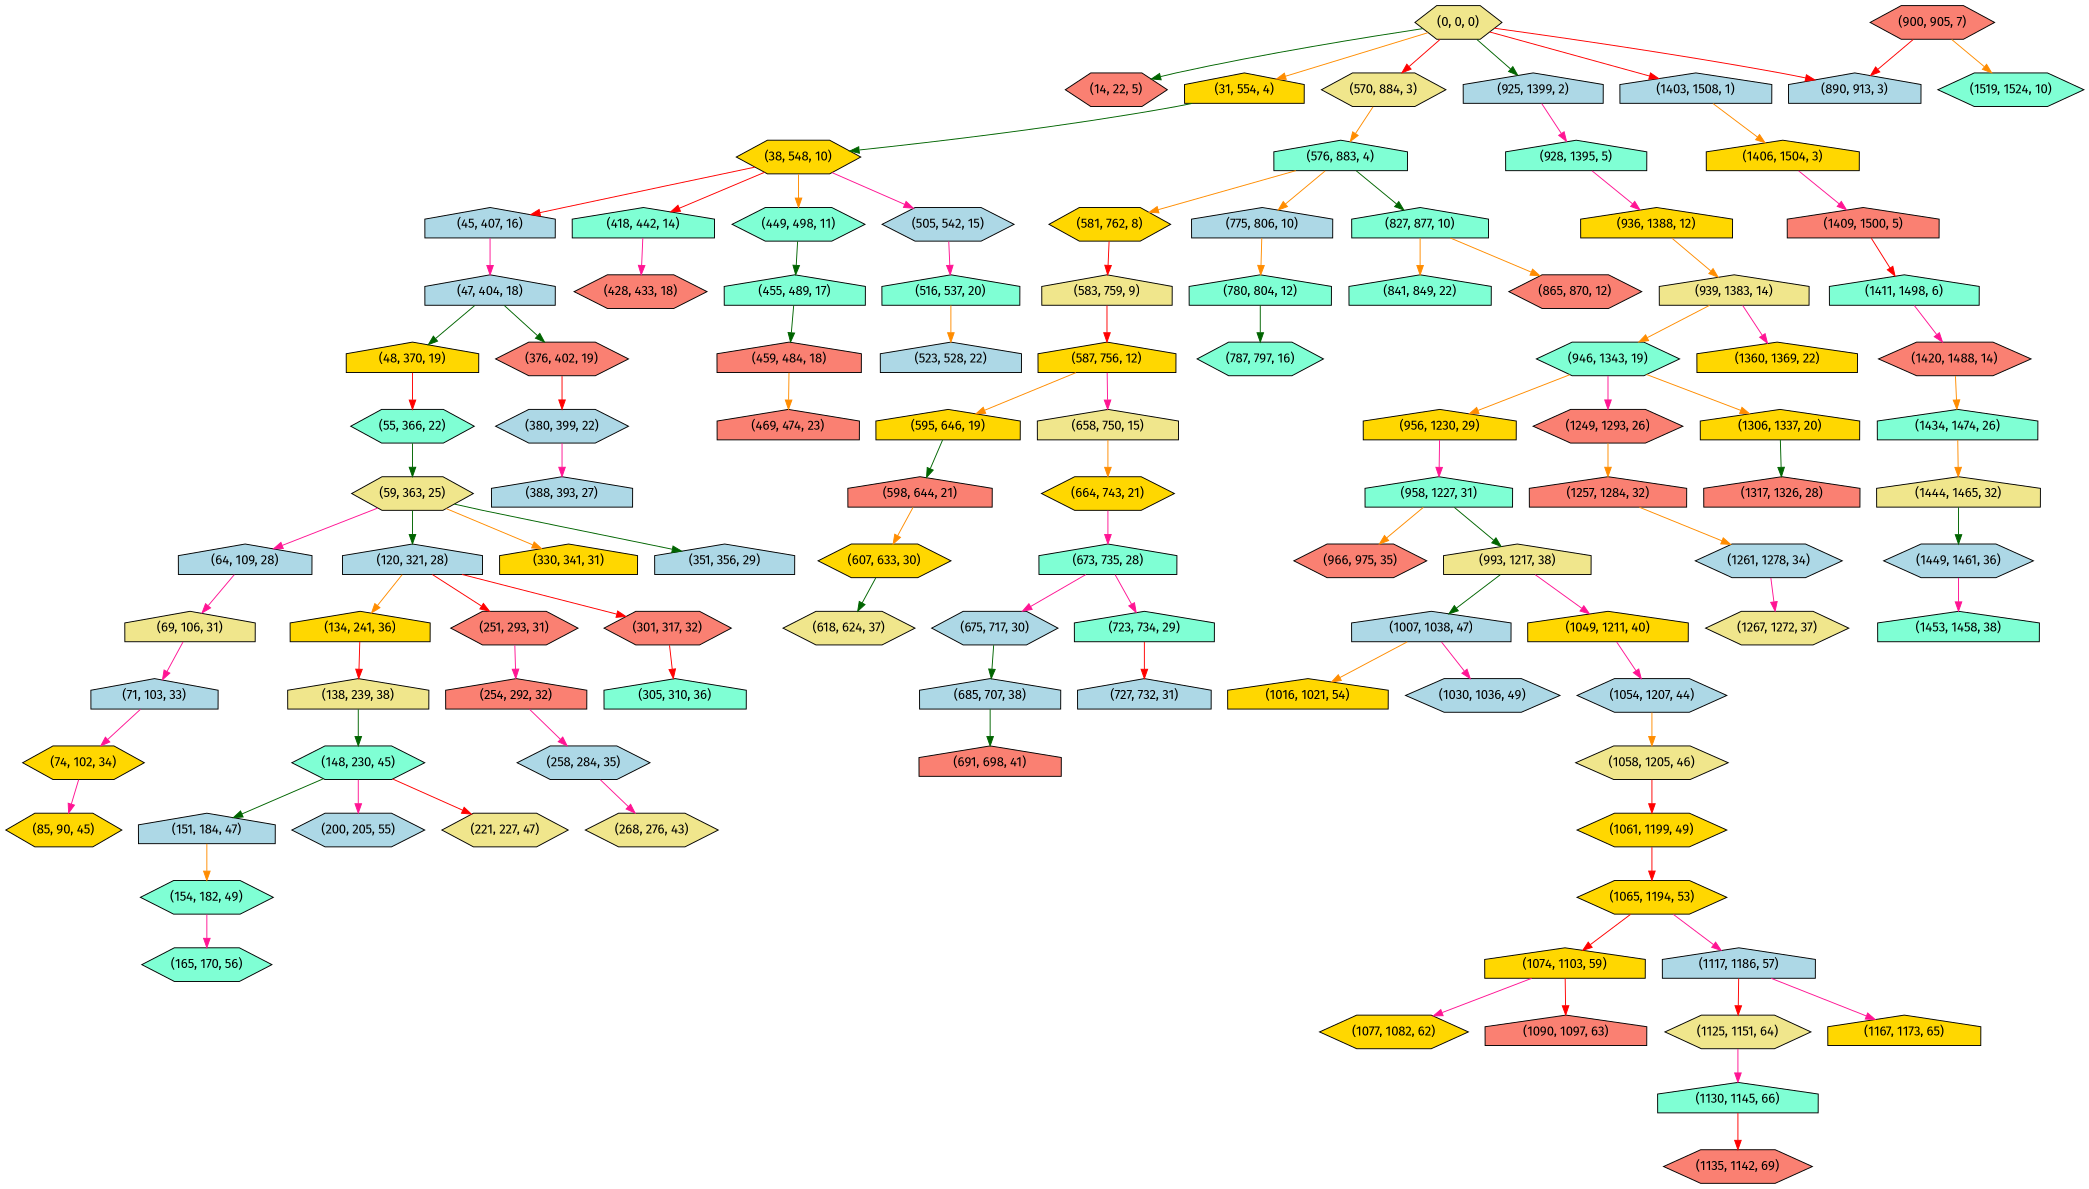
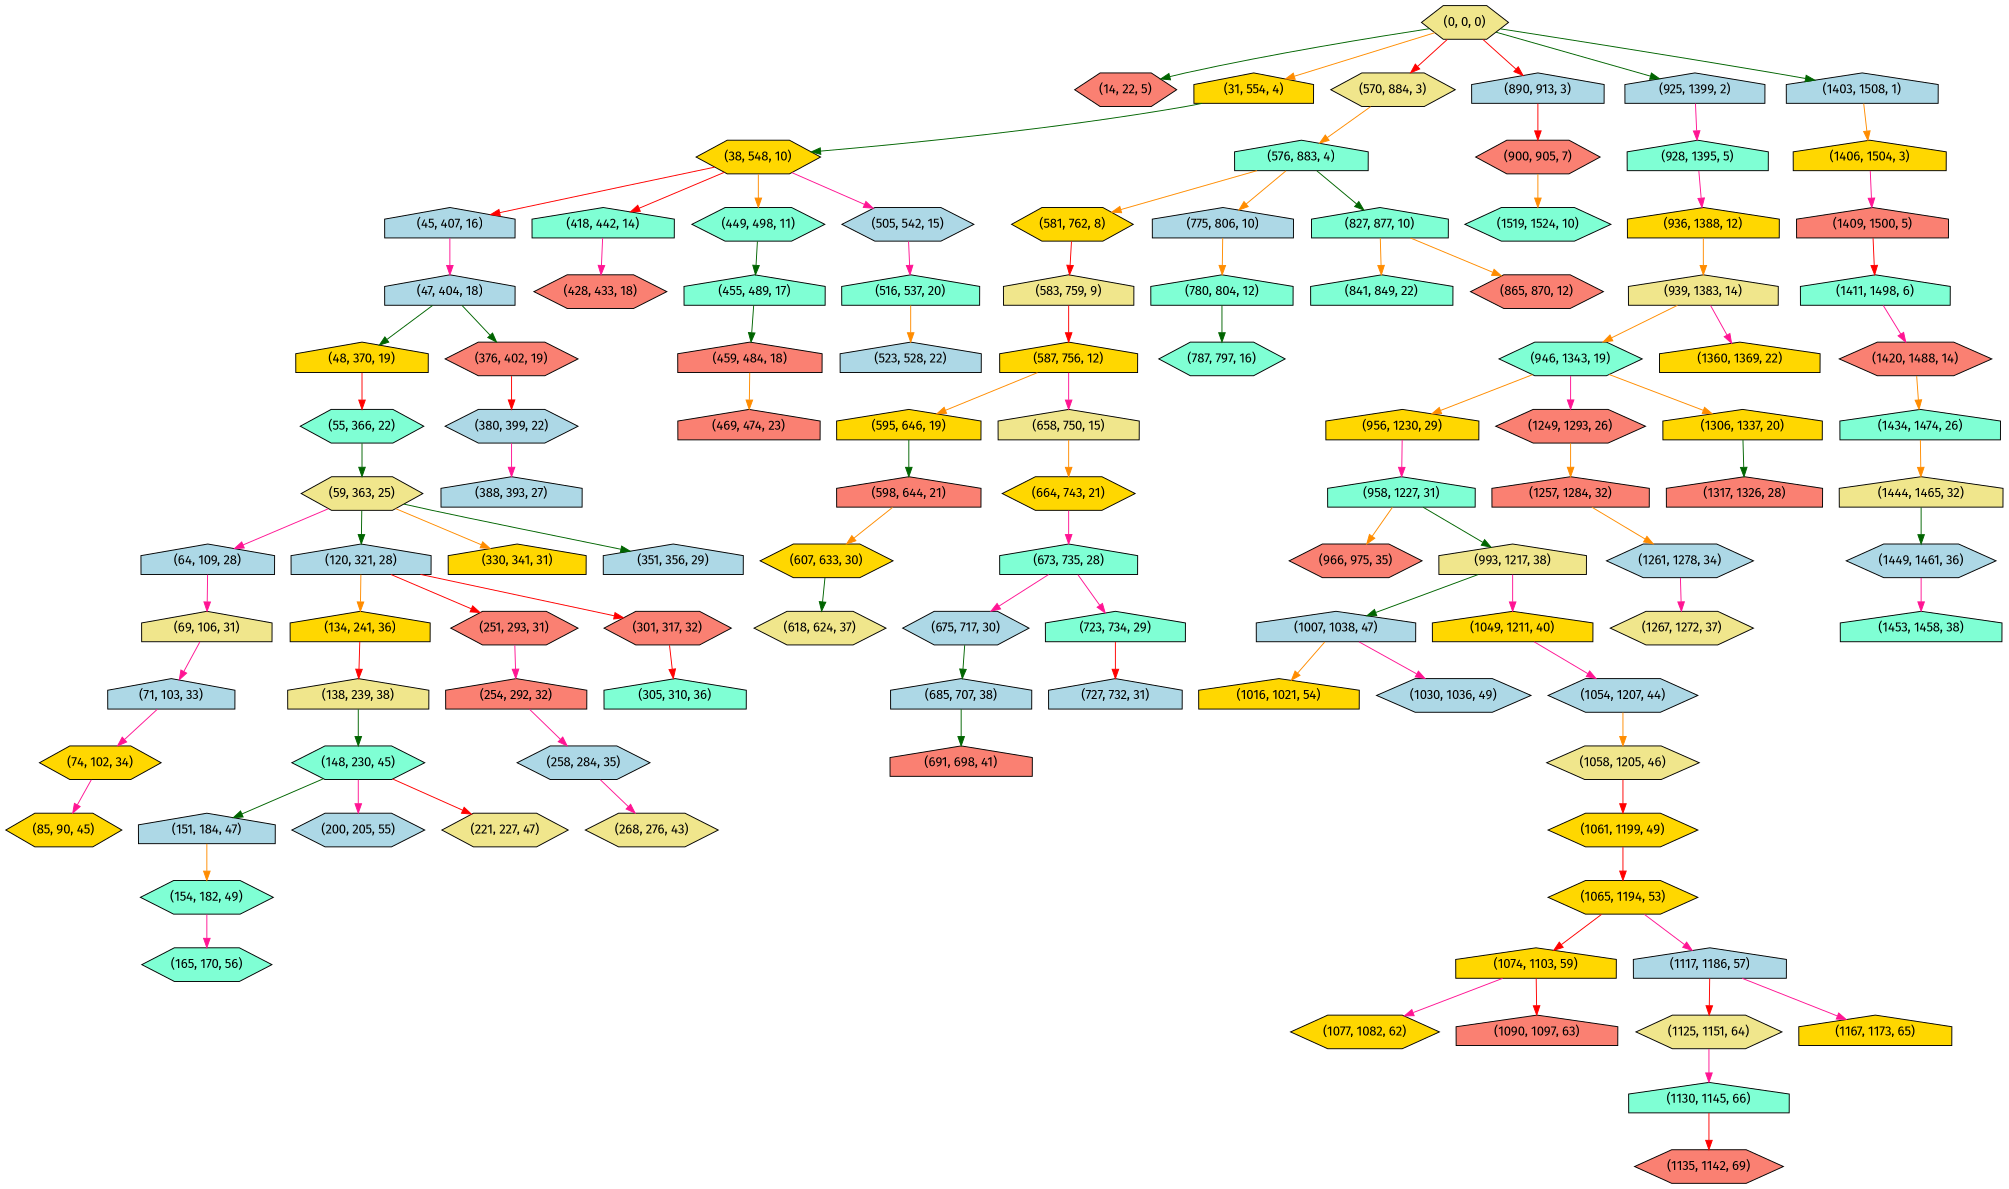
edge "(0, 0, 0)" -> "(1403, 1508, 1)": color red -> darkgreen
edge "(900, 905, 7)" -> "(890, 913, 3)": reversed
